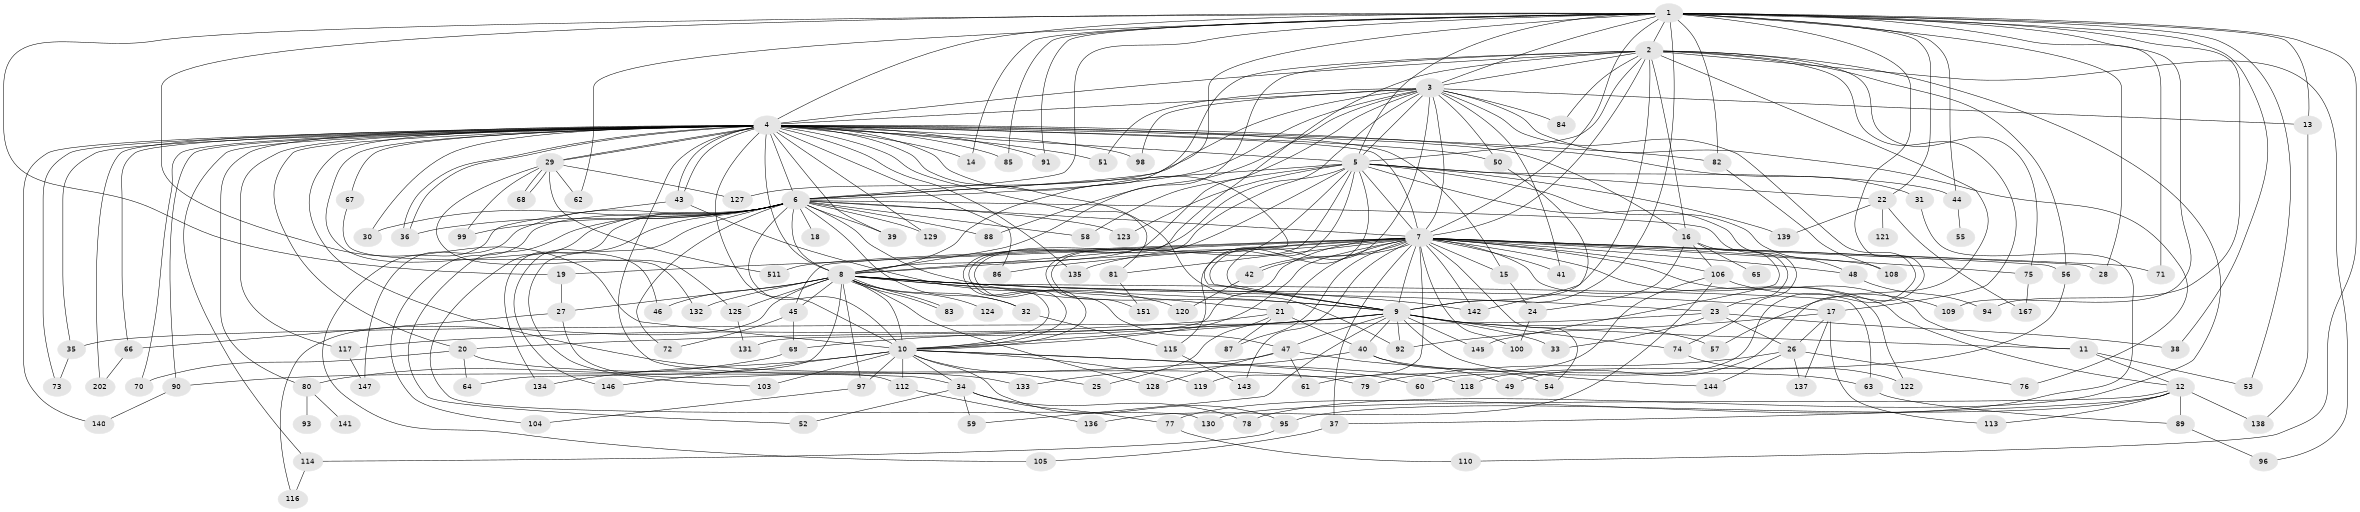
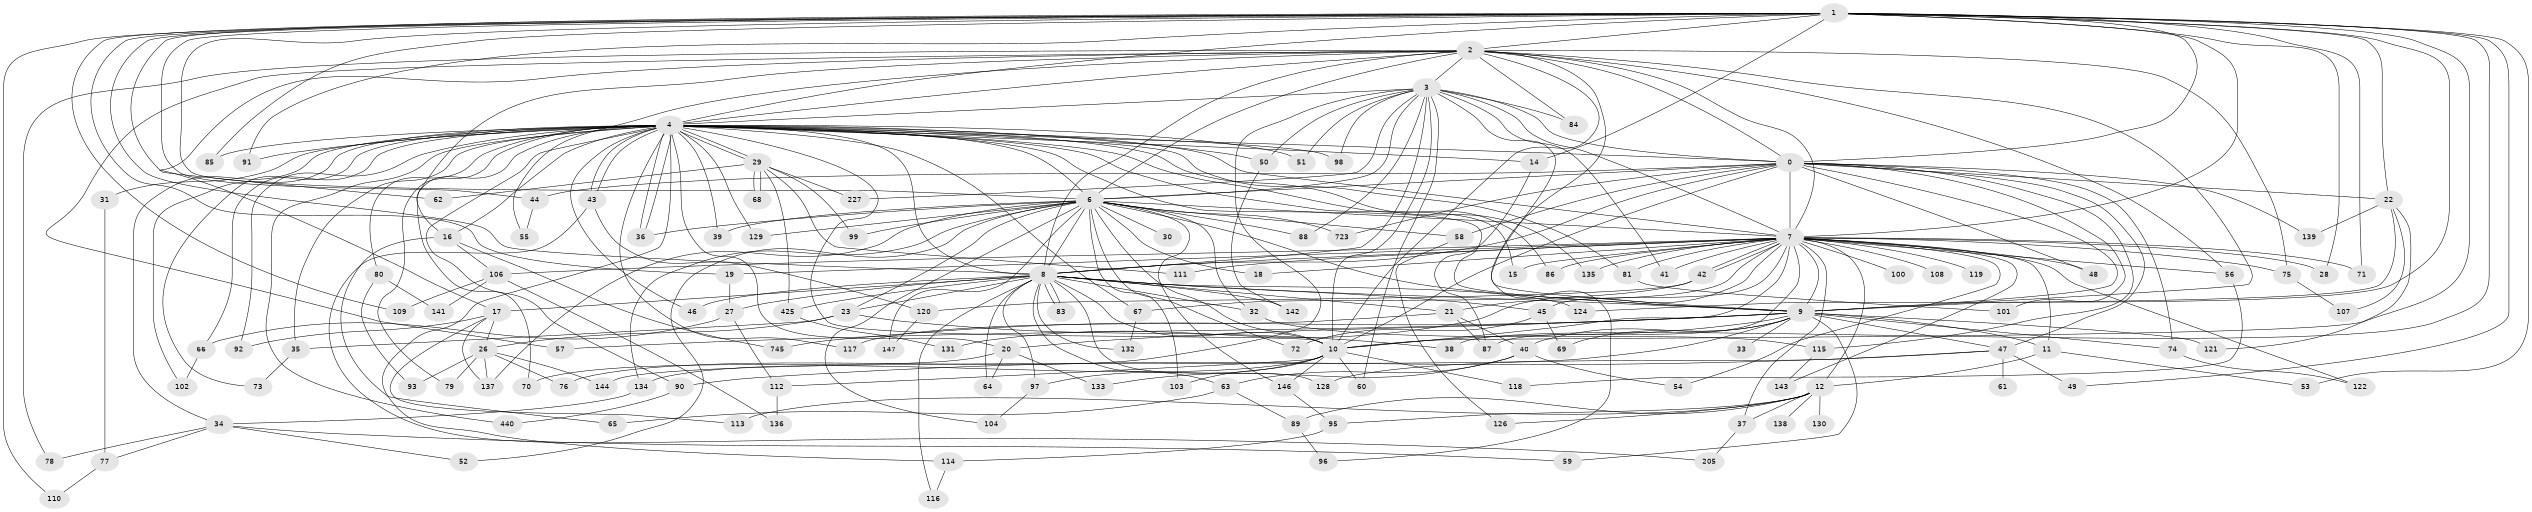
edge "1" -- "3": removed
edge "2" -- "55": added
node "13": removed
edge "4" -- "30": removed
node "5": label "5" -> "0"
node "82": removed
node "127": label "127" -> "227"
node "123": label "123" -> "723"
edge "14" -- "87": added
edge "7" -- "142": now "7" -- "18"
node "511": label "511" -> "111"
edge "42" -- "67": added
edge "22" -- "124": added
node "125": label "125" -> "425"
node "151": label "151" -> "101"
node "24": removed
node "94": removed
node "167": label "167" -> "107"
edge "9" -- "92": now "9" -- "121"
edge "23" -- "33": removed
node "145": label "145" -> "745"
edge "106" -- "61": now "106" -- "141"
edge "10" -- "119": removed
edge "117" -- "147": now "120" -- "147"
edge "26" -- "93": added
edge "10" -- "34": now "134" -- "34"
edge "69" -- "80": removed
node "202": label "202" -> "102"
node "25": removed
edge "10" -- "95": now "146" -- "95"
edge "6" -- "130": now "6" -- "137"
edge "63" -- "65": added
node "140": label "140" -> "440"
node "126": added
node "105": label "105" -> "205"
